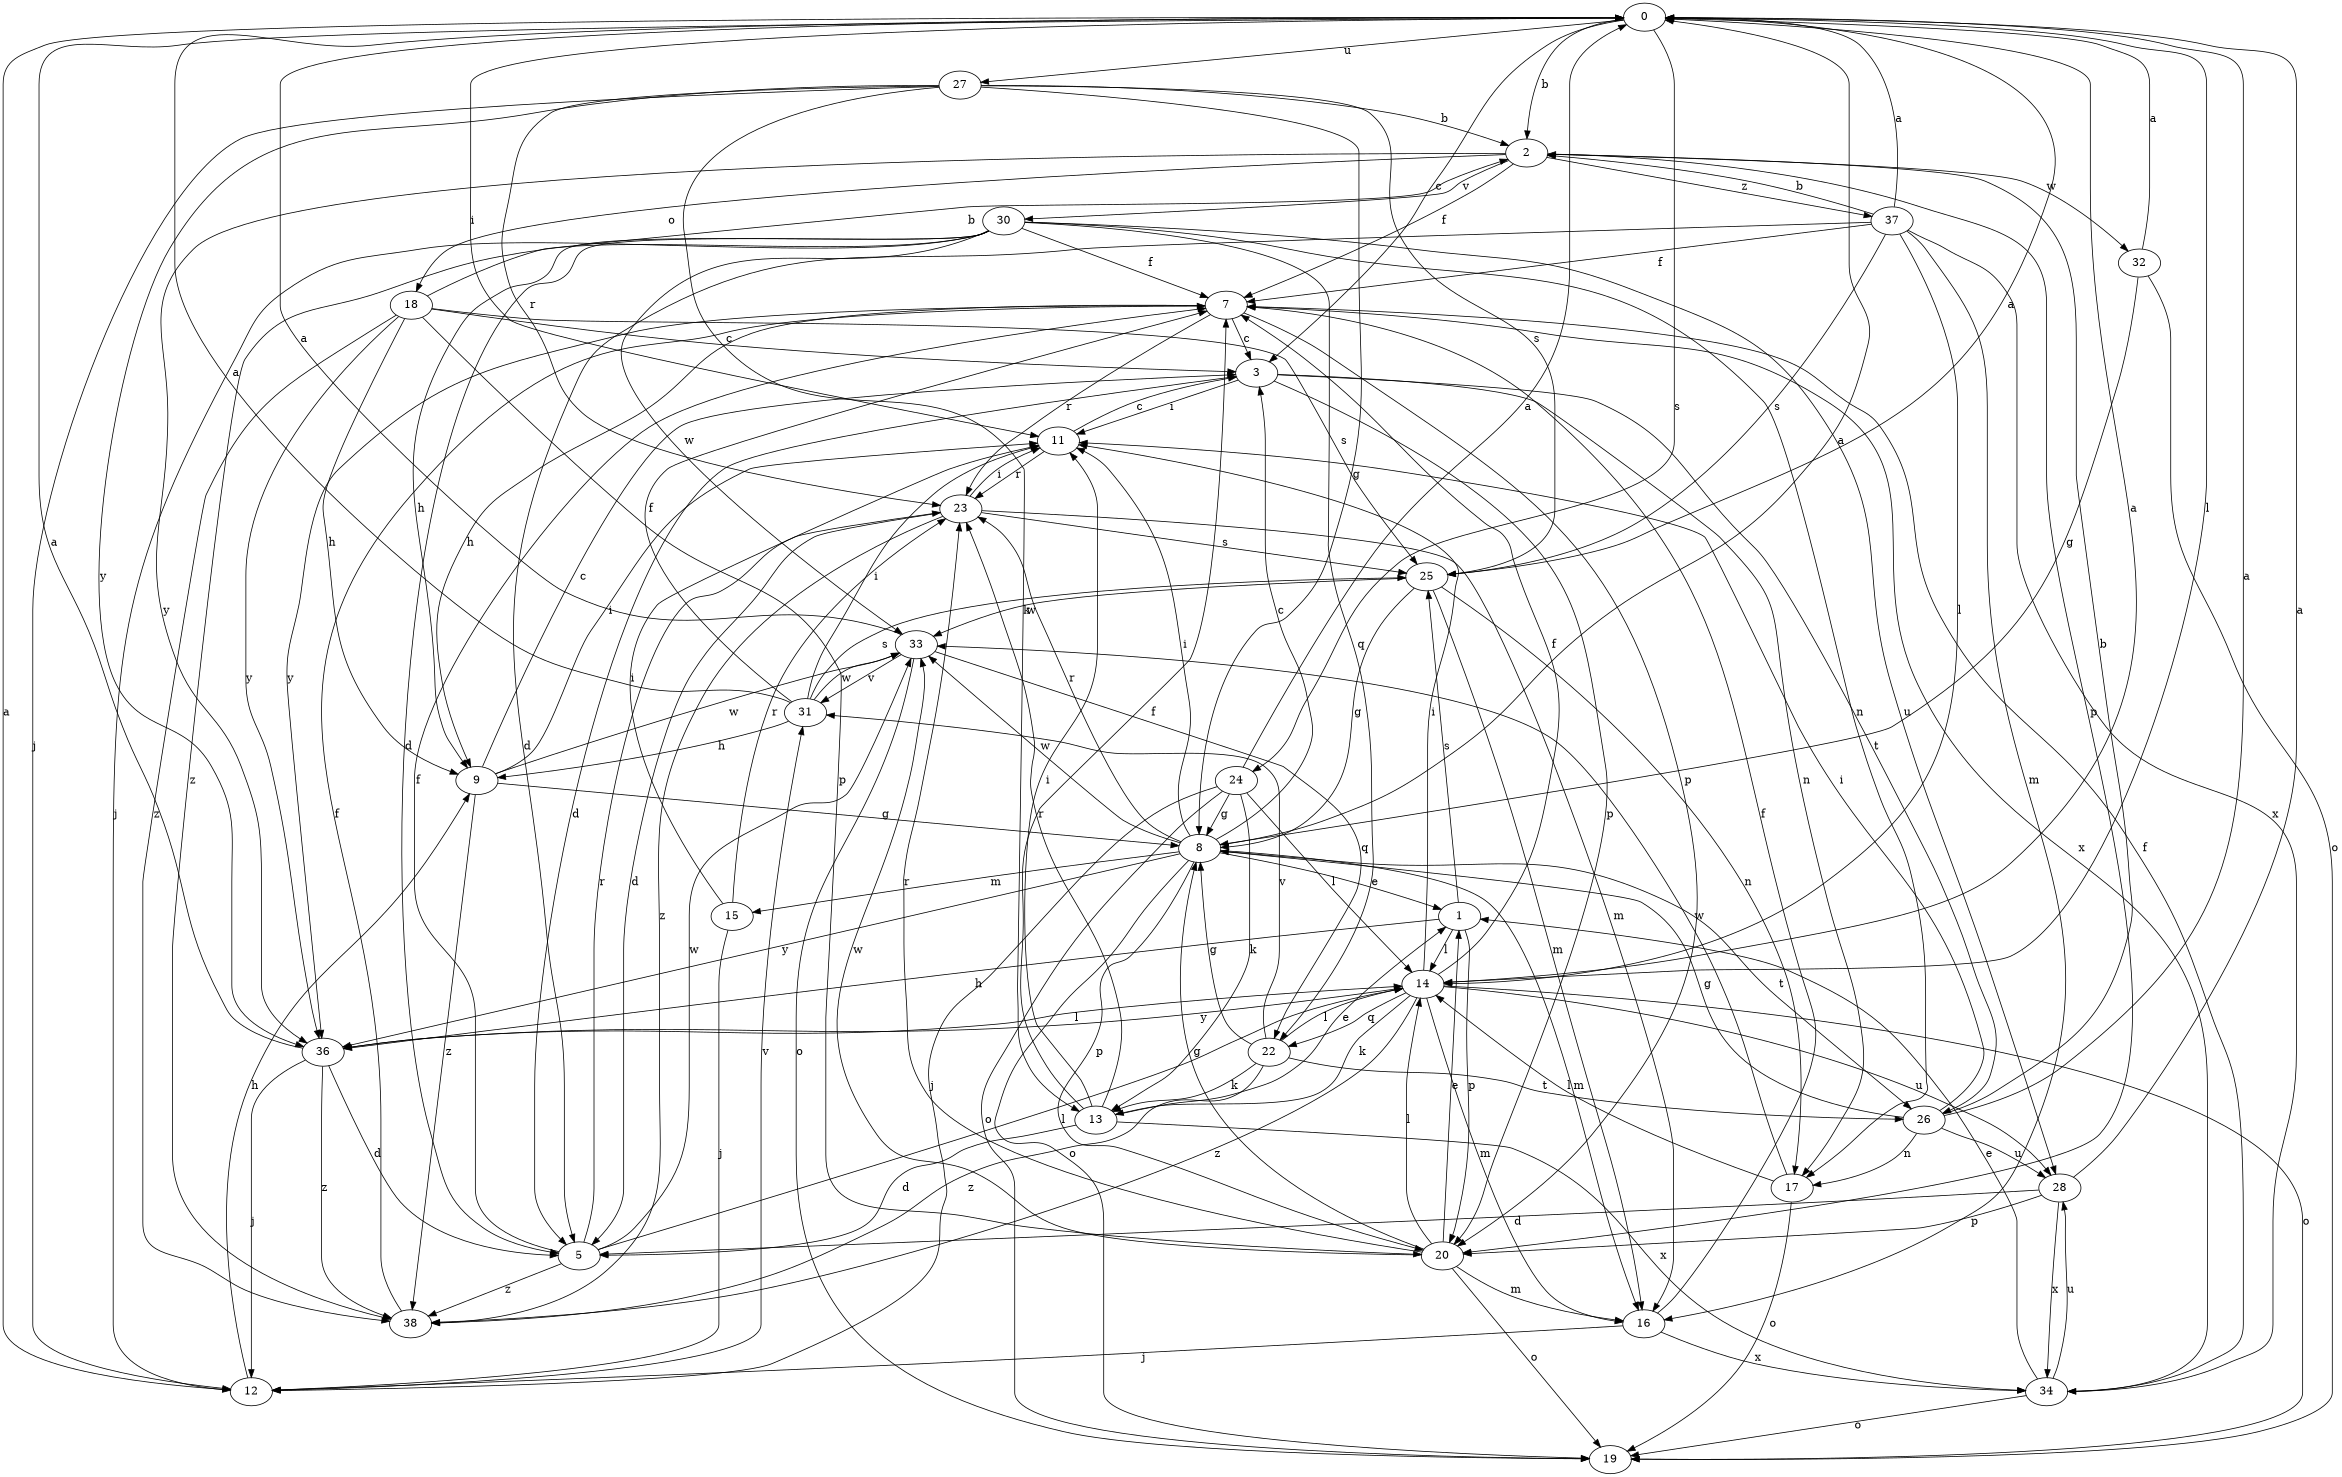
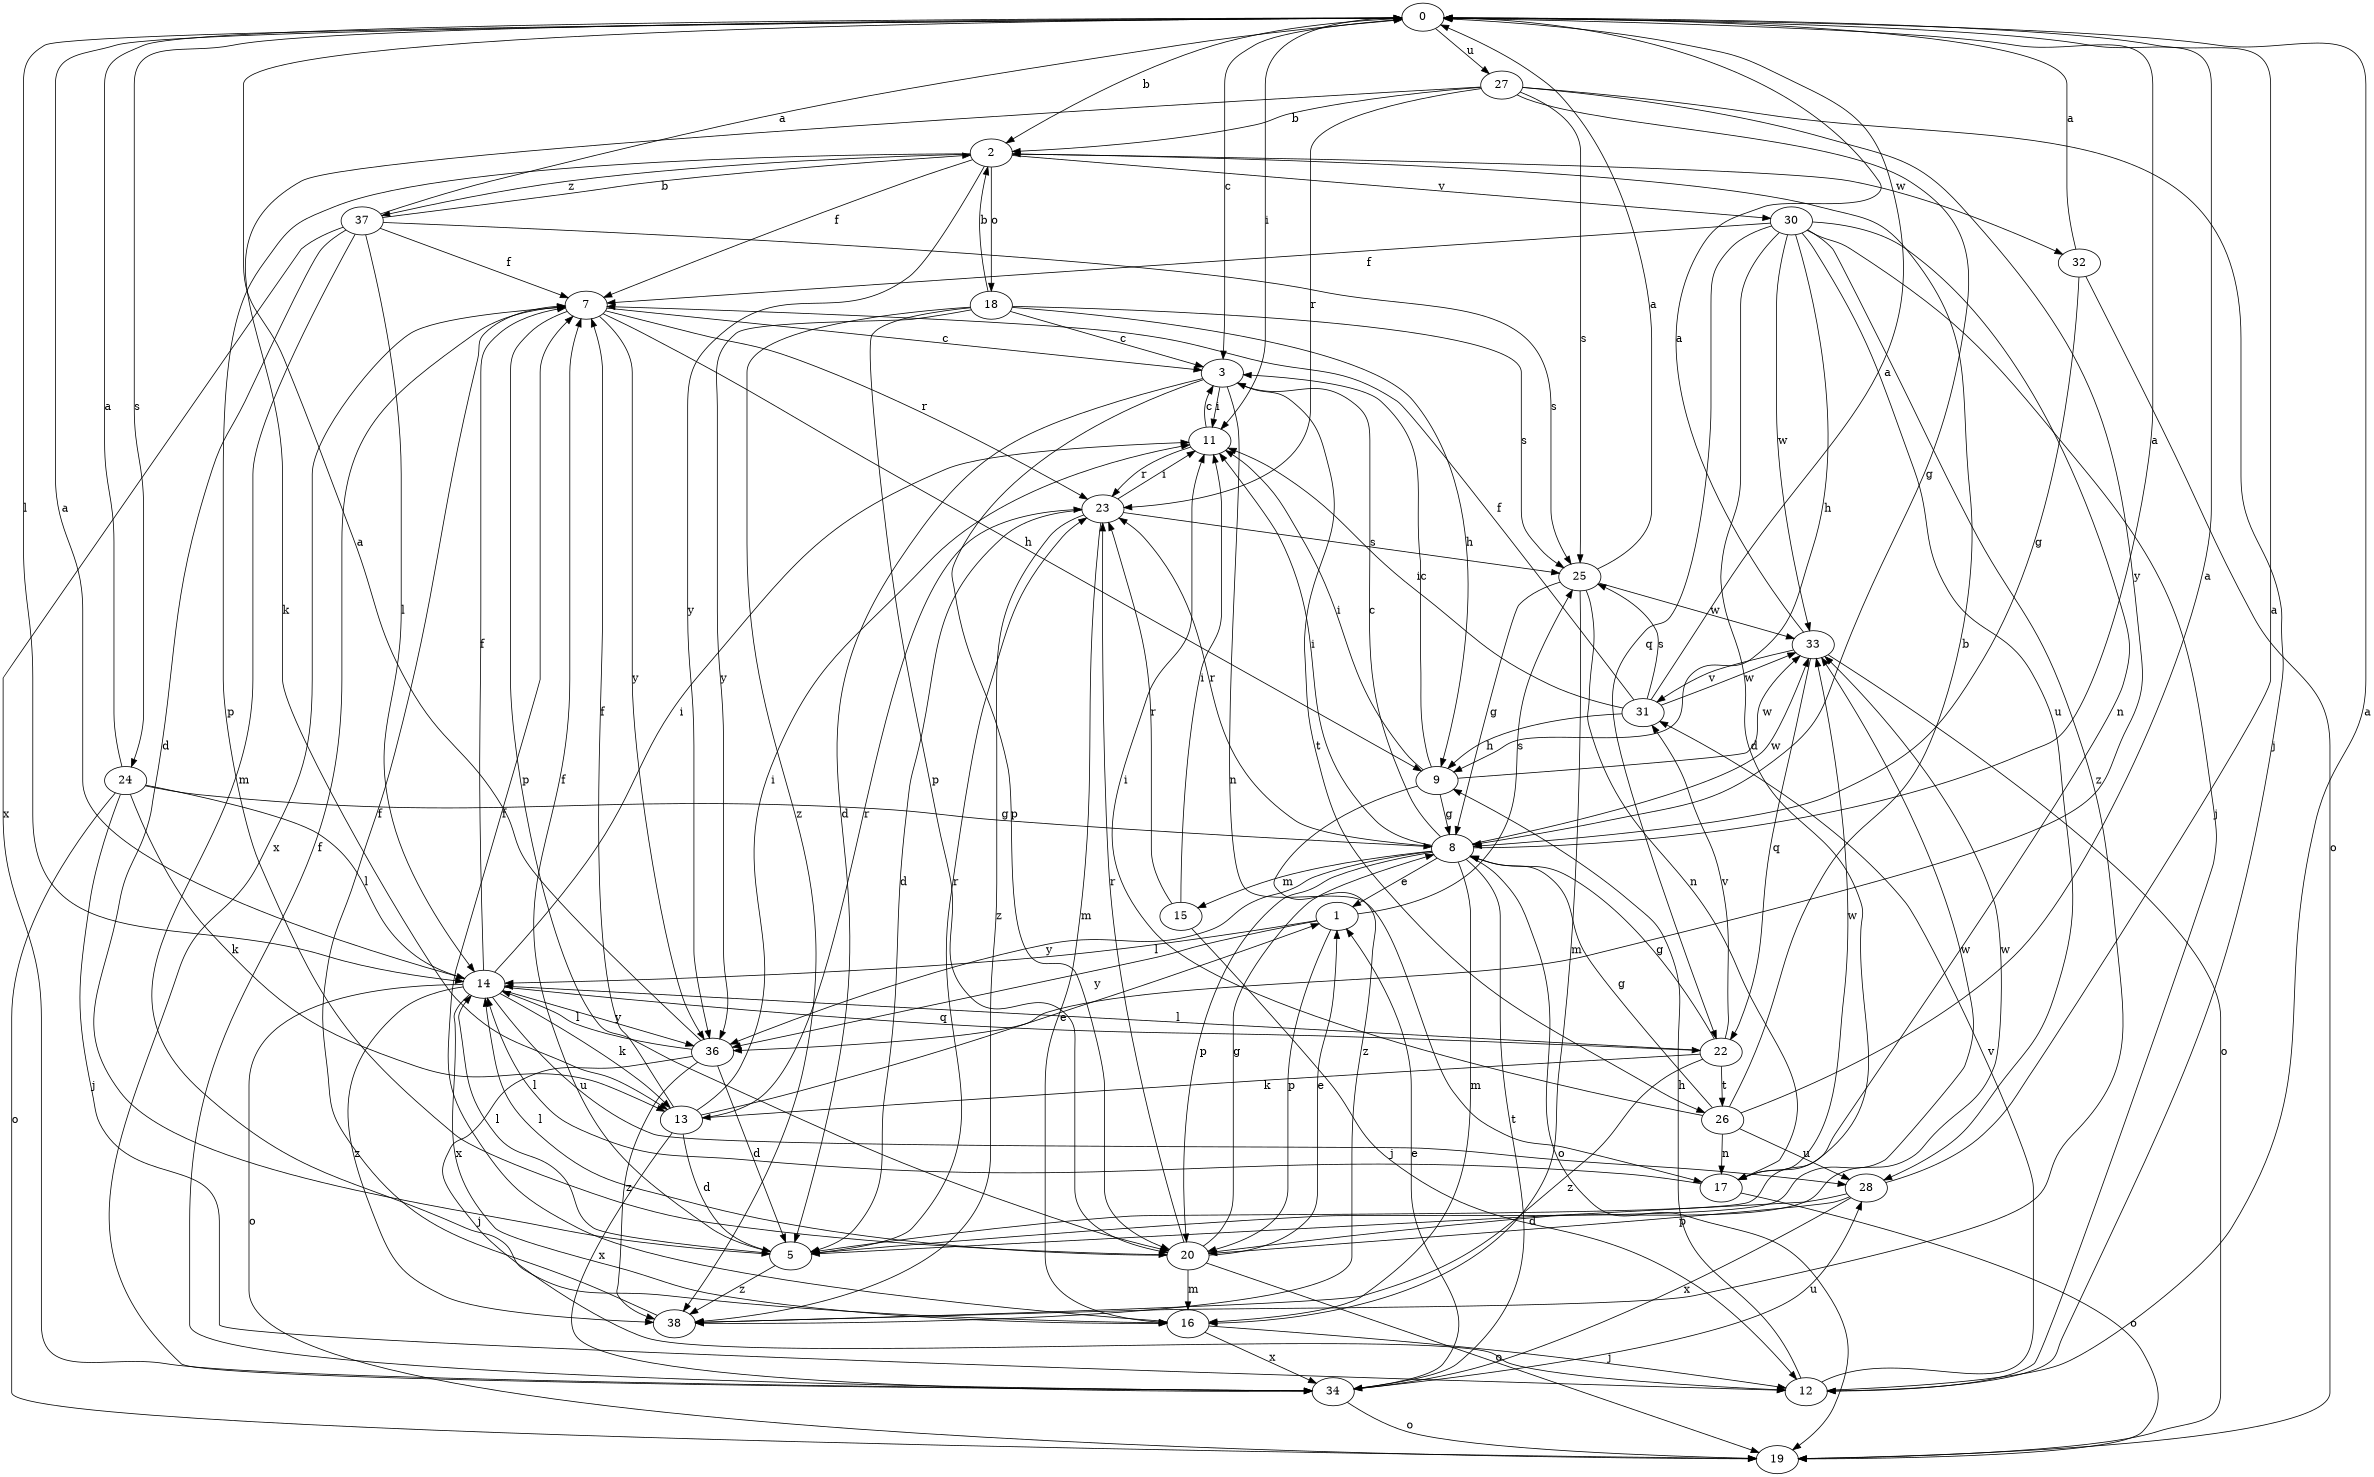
edge "8" -> "26": now "8" -> "34"
edge "1" -> "36": label "h" -> "y"
edge "14" -> "16": label "m" -> "x"
